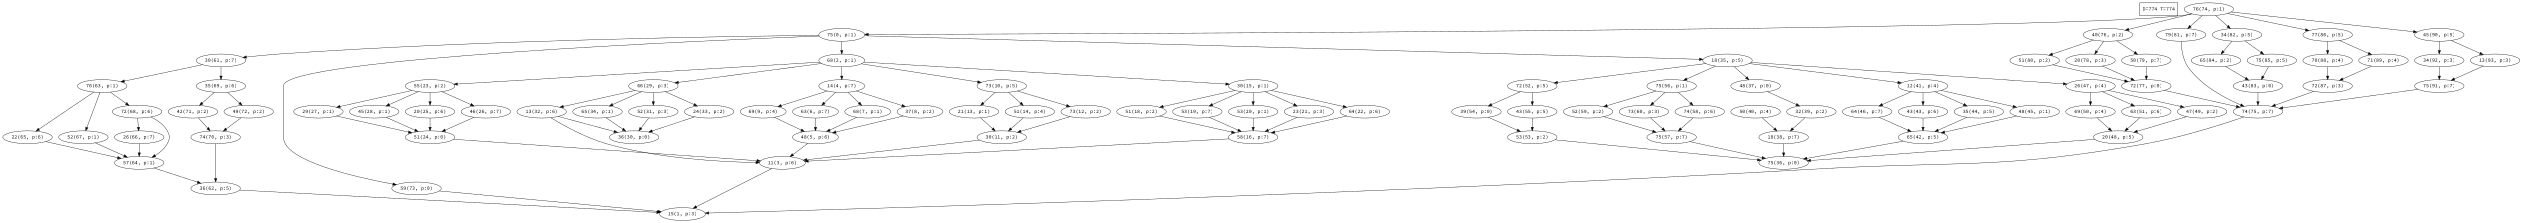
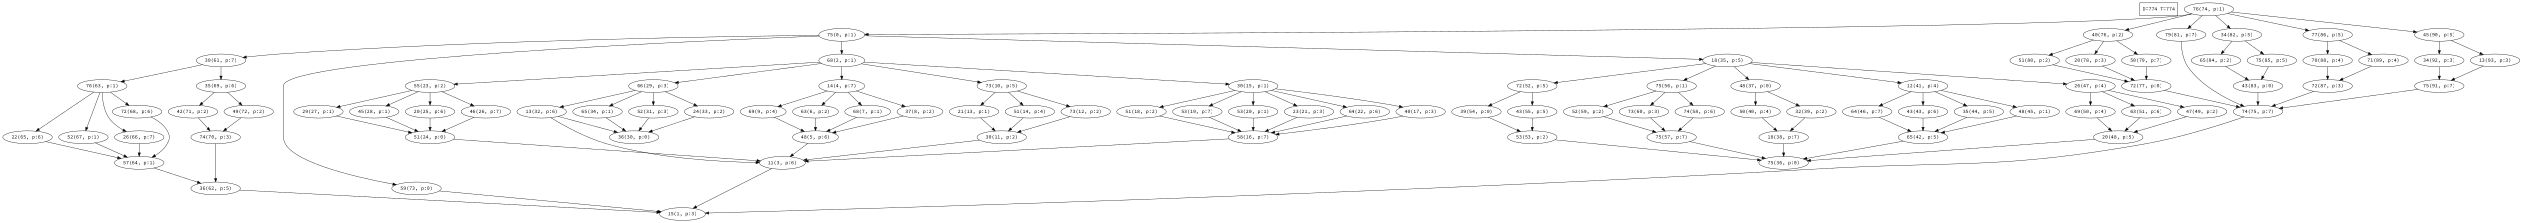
edge "48(37, p:0)" -> "50(40, p:4)": added
node "63(6, p:7)": label "63(6, p:7)" -> "63(6, p:2)"
node "40(17, p:3)": added
edge "72(68, p:6)" -> "26(66, p:7)": now "76(63, p:1)" -> "26(66, p:7)"
